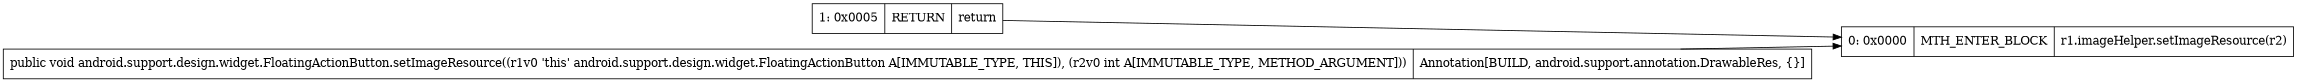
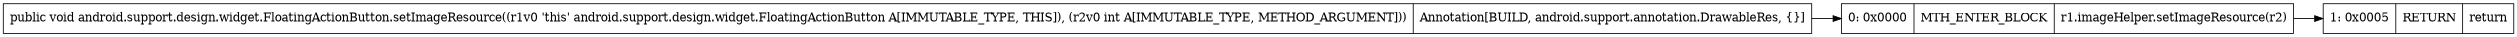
edge "1: 0x0005" -> "0: 0x0000": reversed
